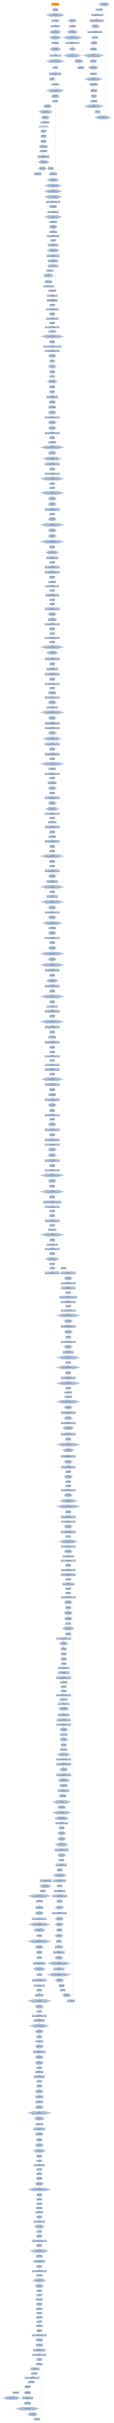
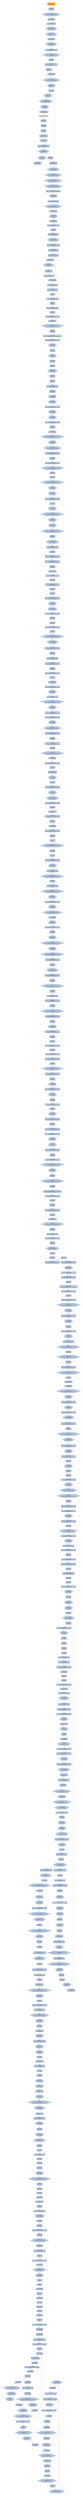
node "0x0018fe84 jmp 0x18fe88": added
